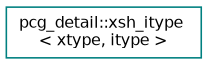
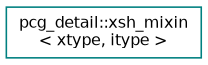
node "pcg_detail::xsh_itype < xtype, itype >": label "pcg_detail::xsh_itype < xtype, itype >" -> "pcg_detail::xsh_mixin < xtype, itype >"
